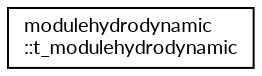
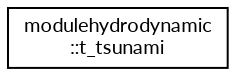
node "modulehydrodynamic ::t_modulehydrodynamic": label "modulehydrodynamic ::t_modulehydrodynamic" -> "modulehydrodynamic ::t_tsunami"
